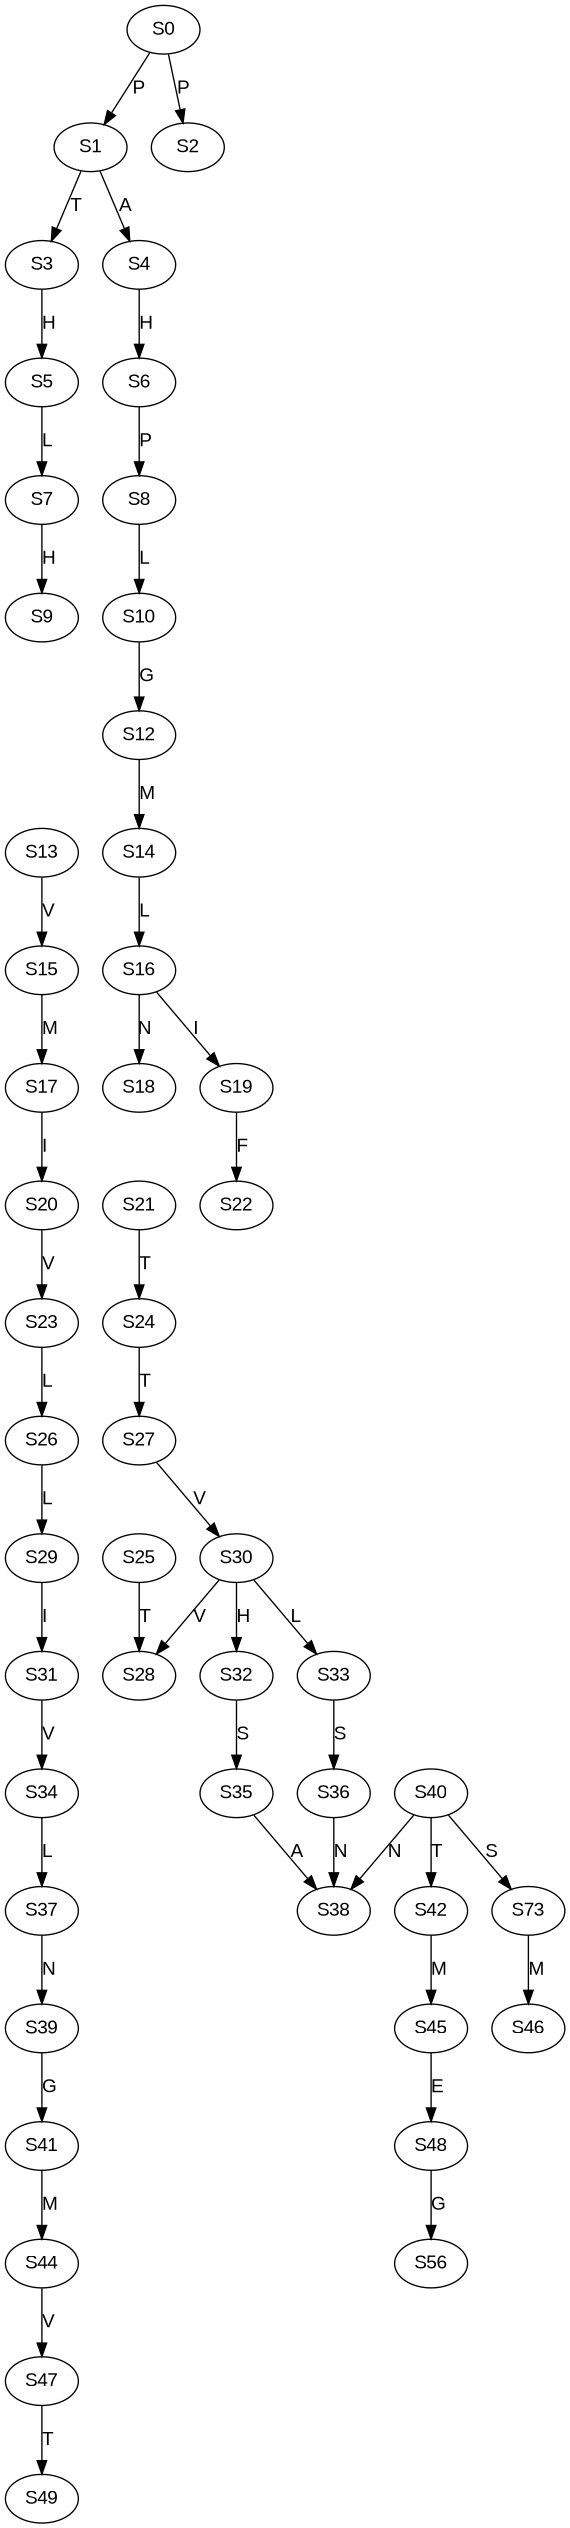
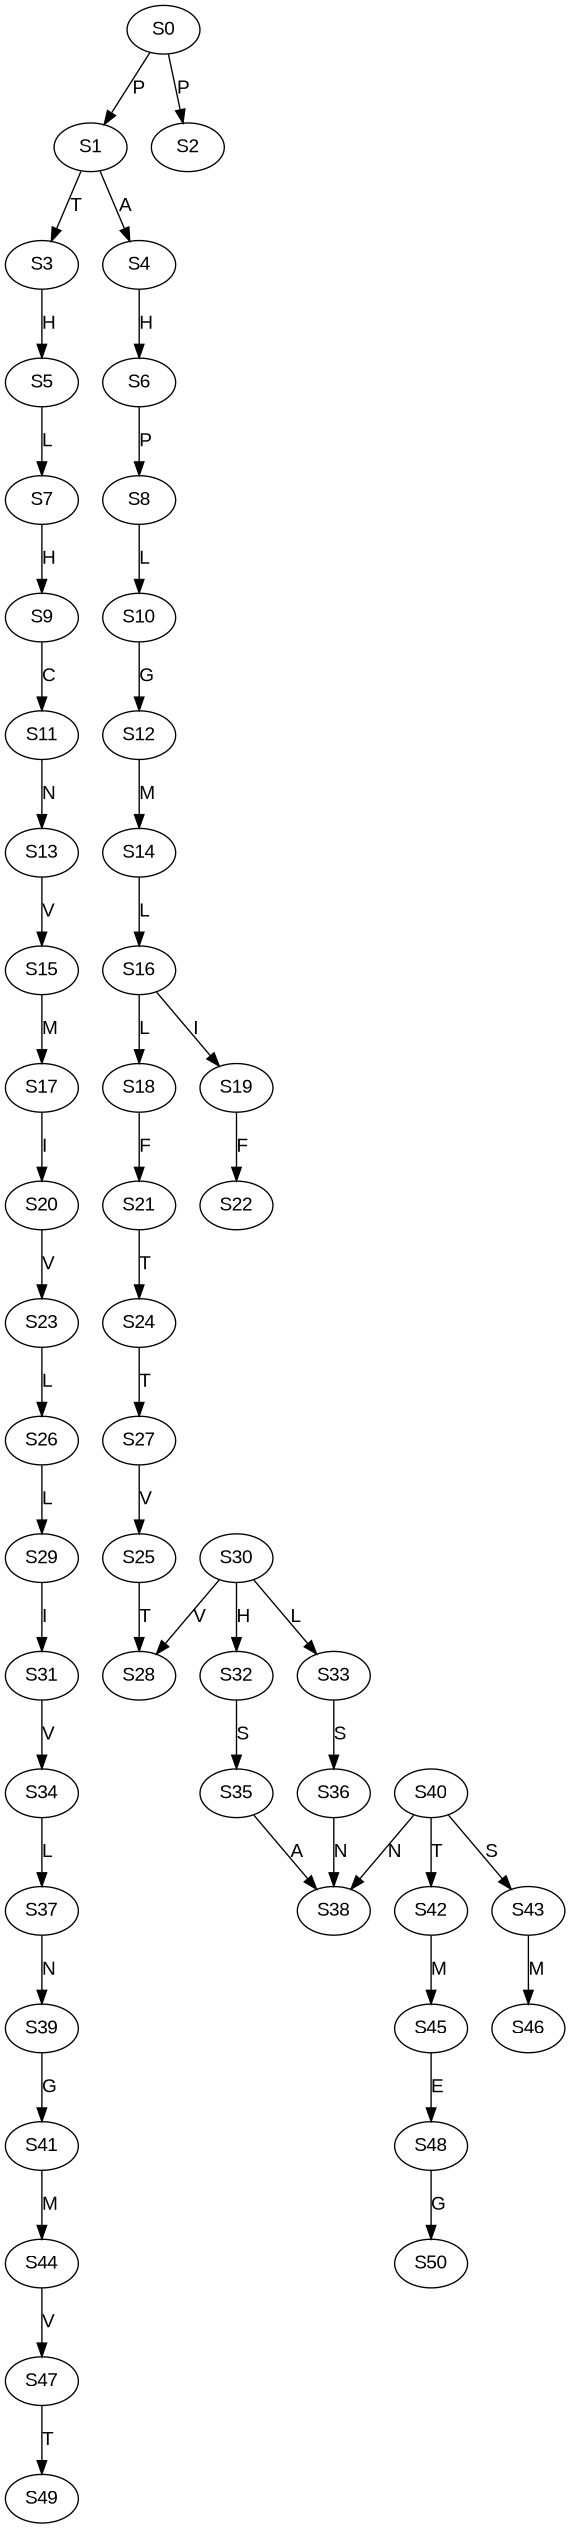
node "S11": added
edge "S16" -> "S18": label "N" -> "L"
edge "S18" -> "S21": added, label "F"
edge "S27" -> "S30": now "S27" -> "S25"
node "S73": label "S73" -> "S43"
node "S56": label "S56" -> "S50"
